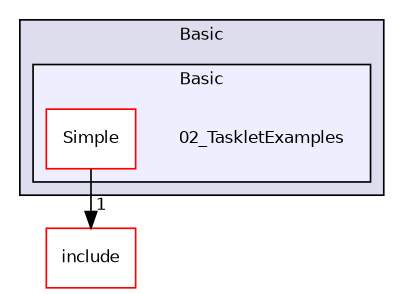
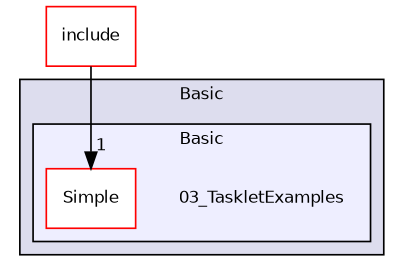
node "02_TaskletExamples": label "02_TaskletExamples" -> "03_TaskletExamples"
edge "Simple" -> "include": reversed
